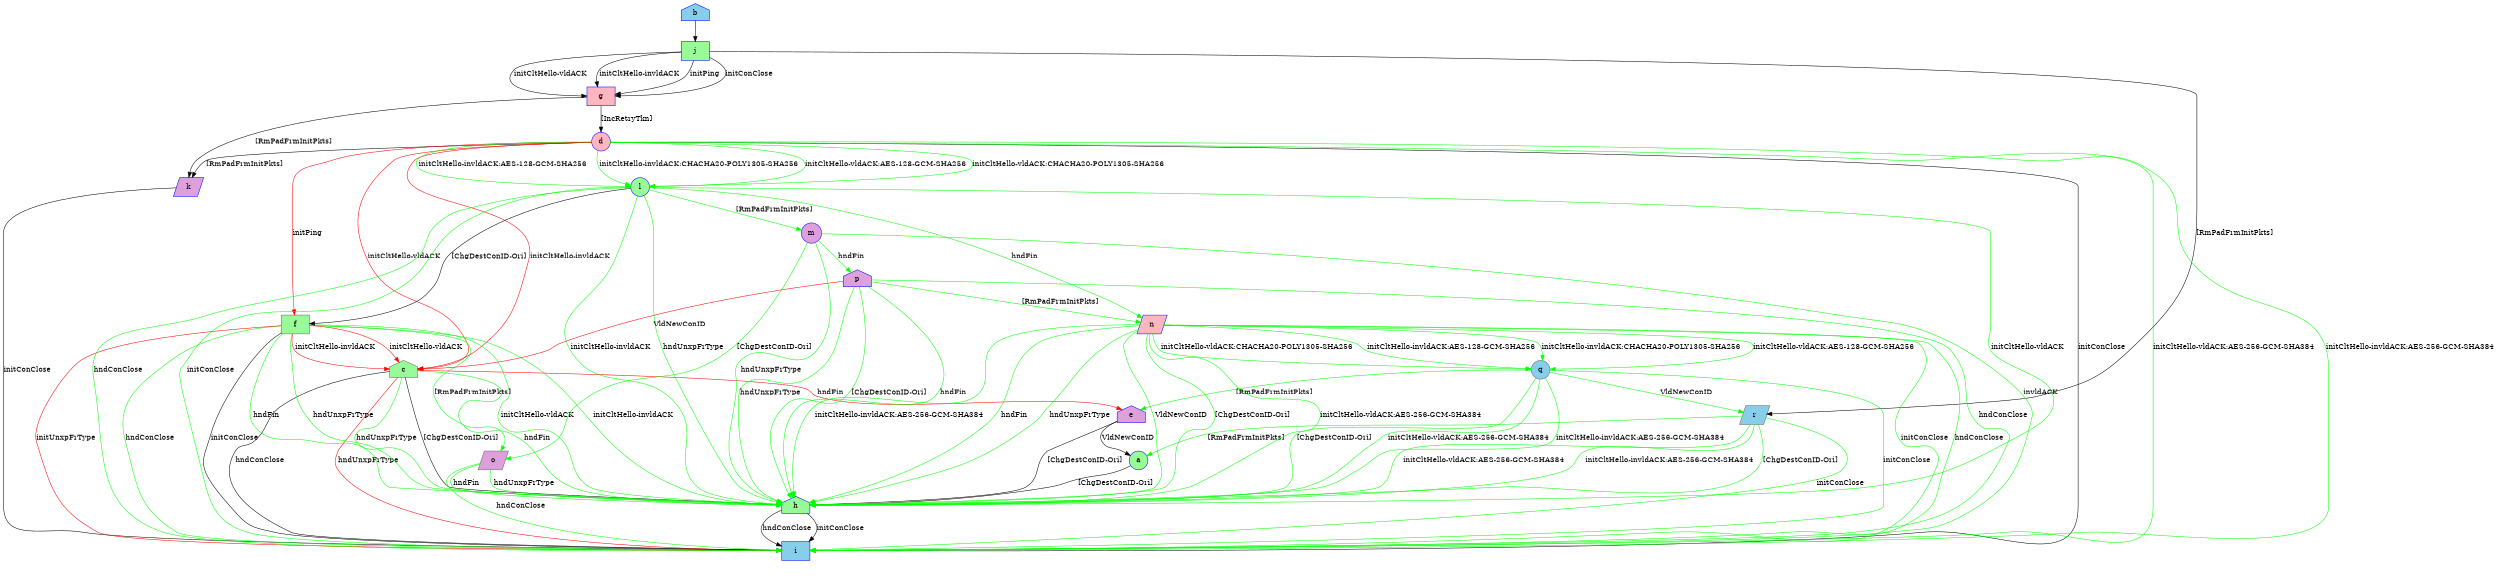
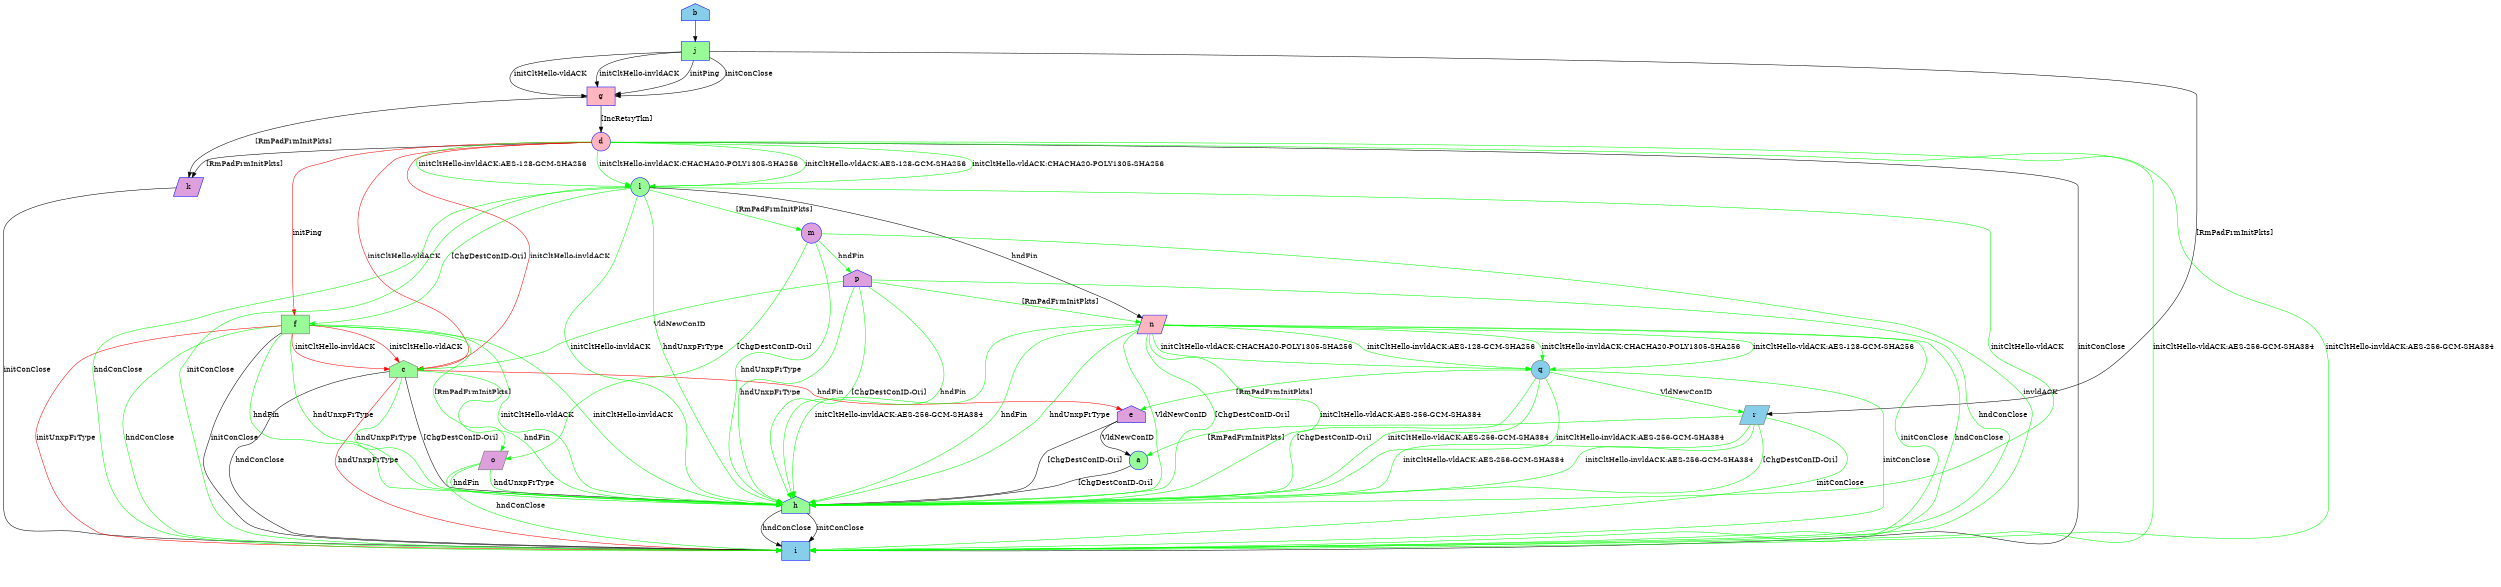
edge "l" -> "n": color green -> black
edge "l" -> "f": color black -> green
edge "p" -> "c": color red -> green
